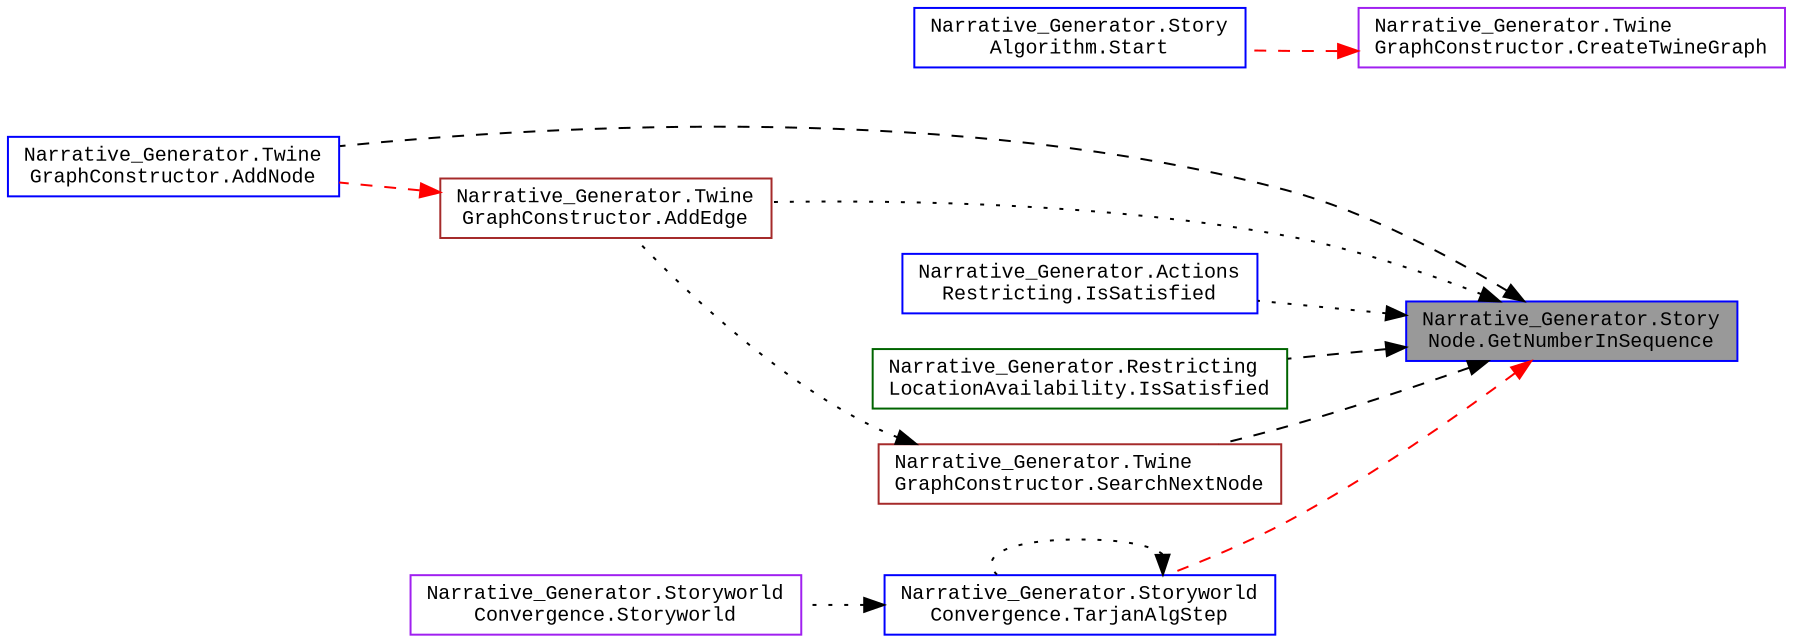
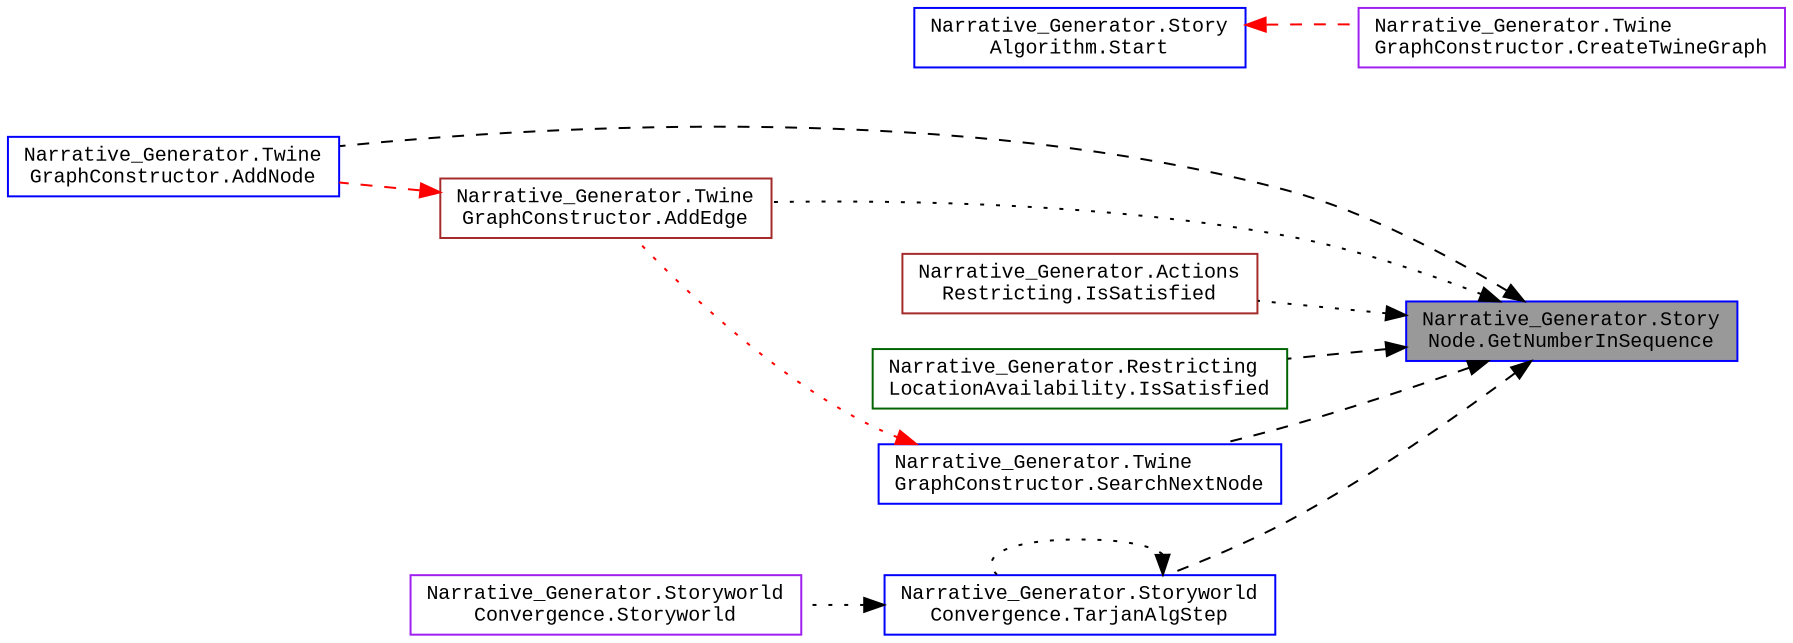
edge "Narrative_Generator.Story Algorithm.Start" -> "Narrative_Generator.Twine GraphConstructor.CreateTwineGraph": reversed
node "Narrative_Generator.Actions Restricting.IsSatisfied": color blue -> brown
edge "Narrative_Generator.Twine GraphConstructor.AddEdge" -> "Narrative_Generator.Twine GraphConstructor.SearchNextNode": color black -> red
node "Narrative_Generator.Twine GraphConstructor.SearchNextNode": color brown -> blue
edge "Narrative_Generator.Storyworld Convergence.TarjanAlgStep" -> "Narrative_Generator.Story Node.GetNumberInSequence": color red -> black
